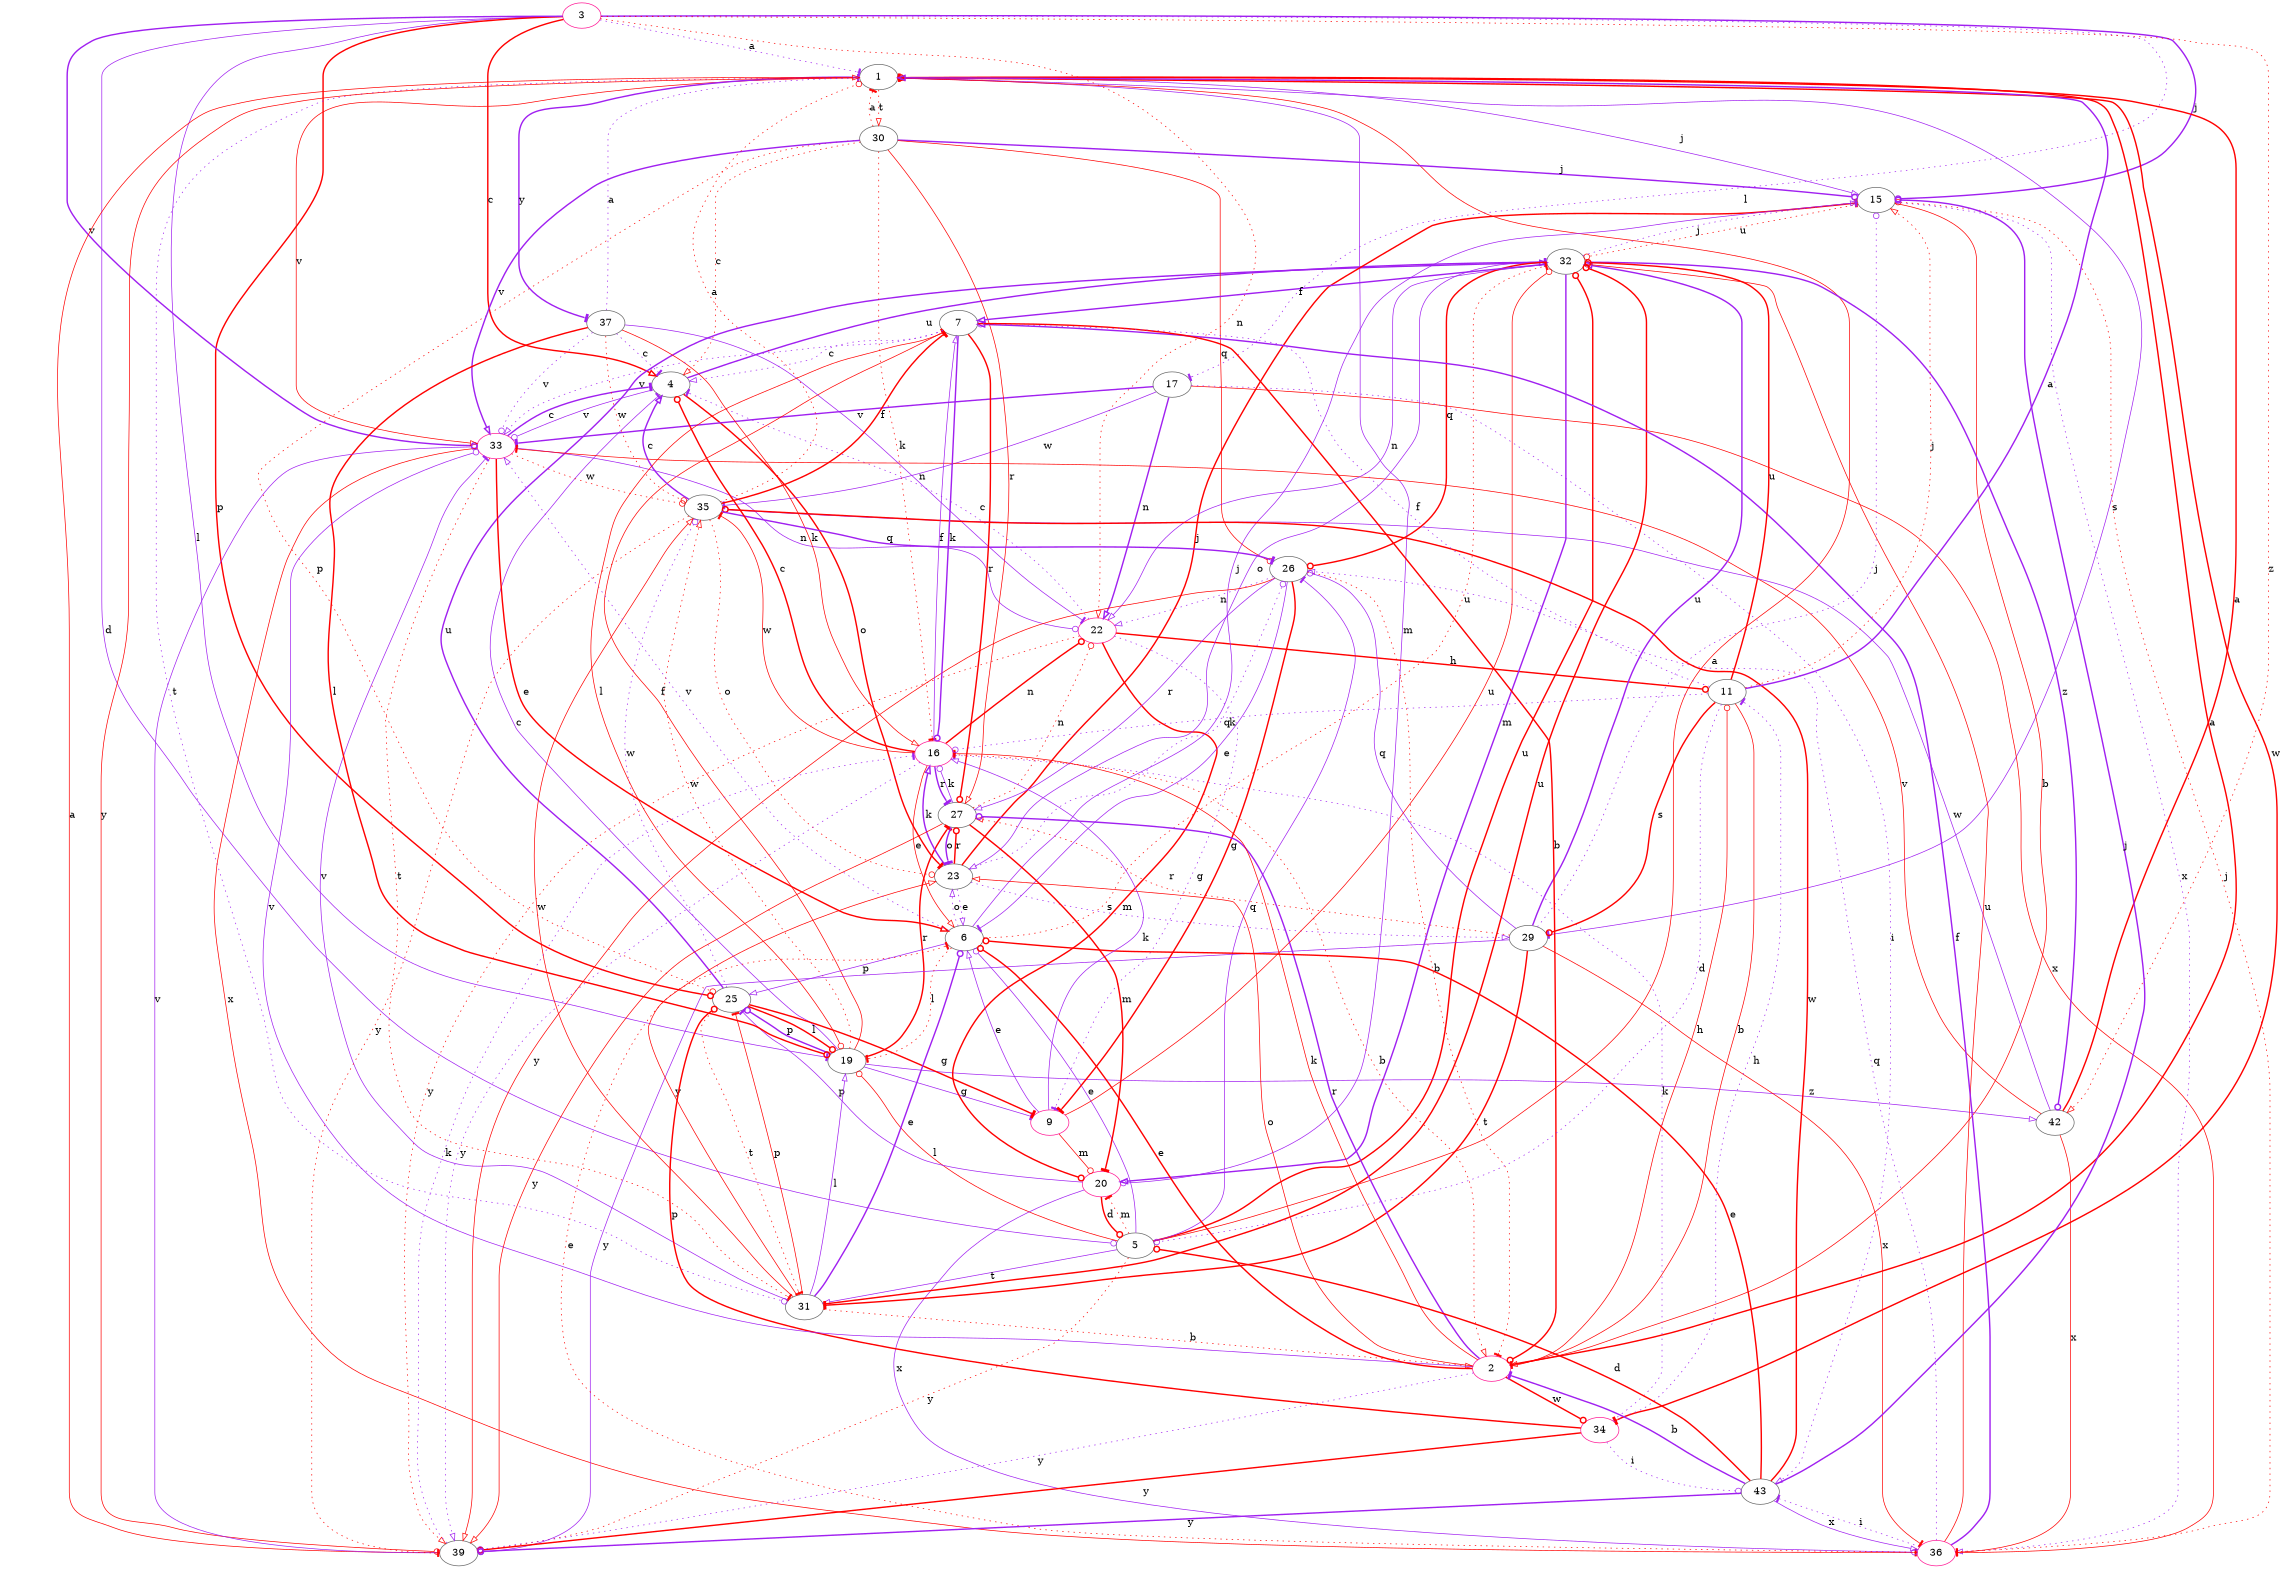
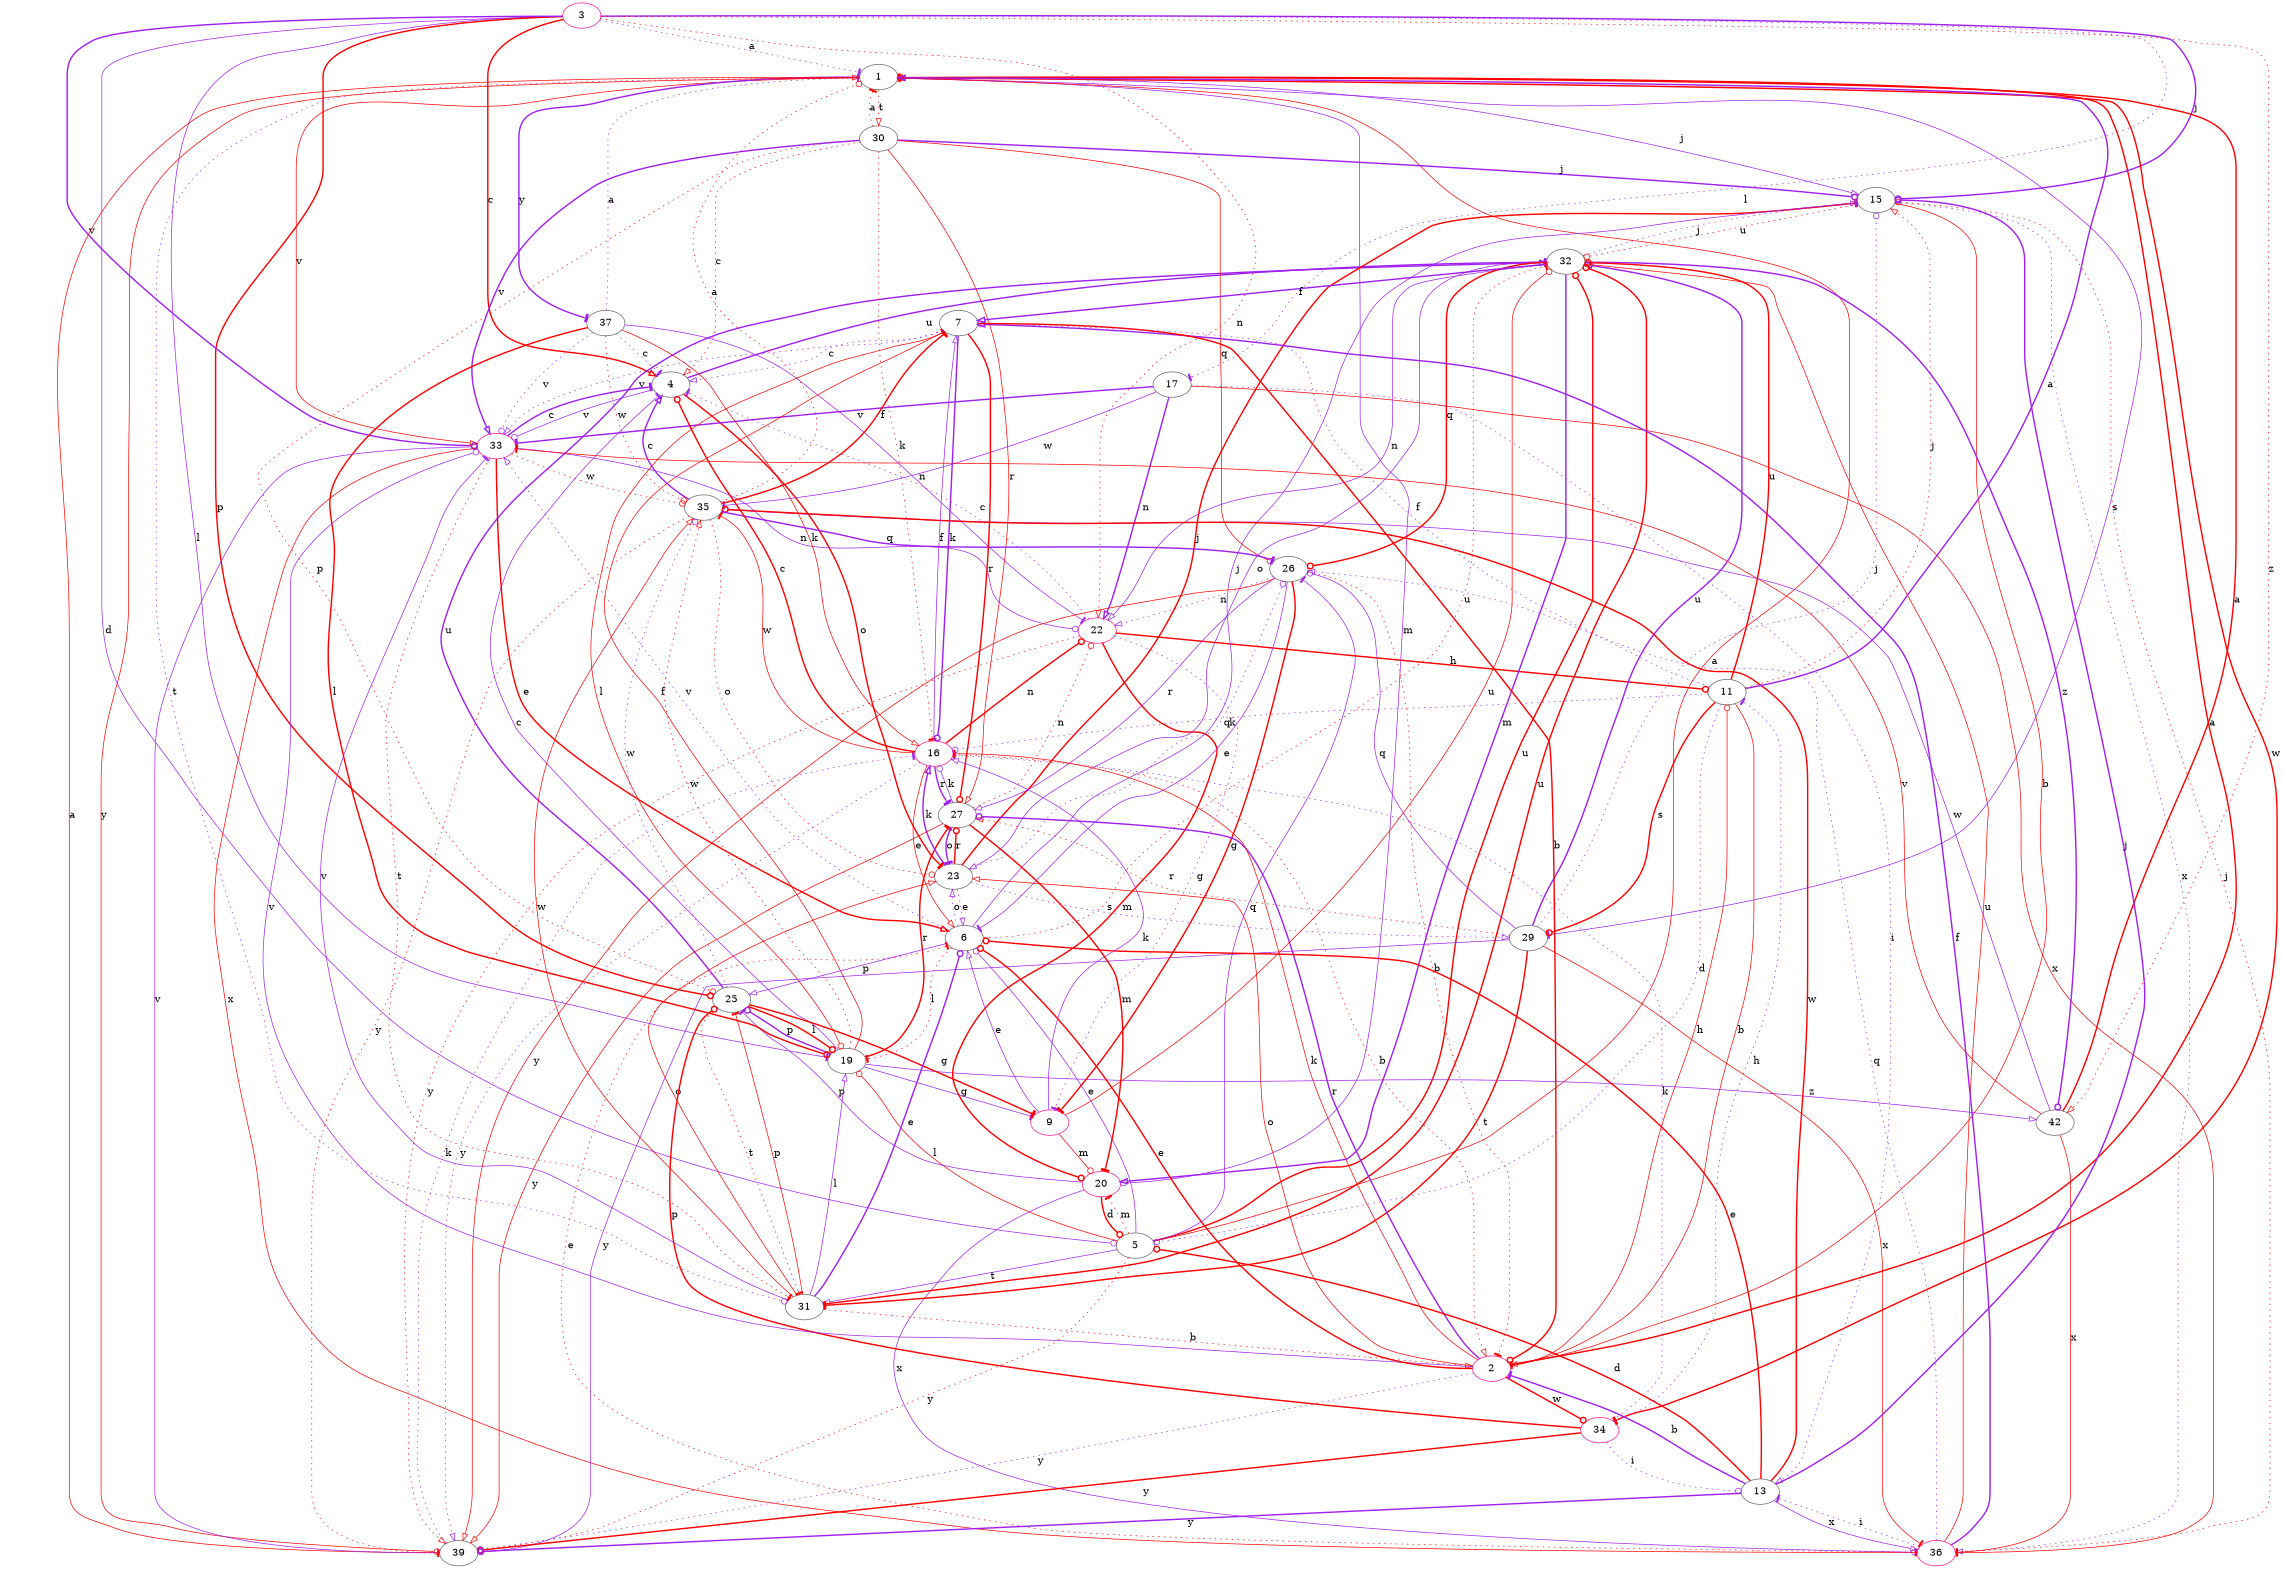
edge "31" -> "23": label "y" -> "o"
node "43": label "43" -> "13"
